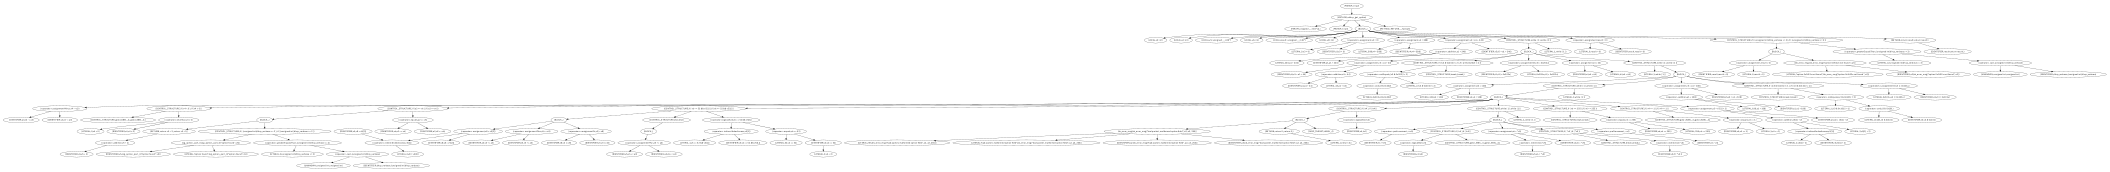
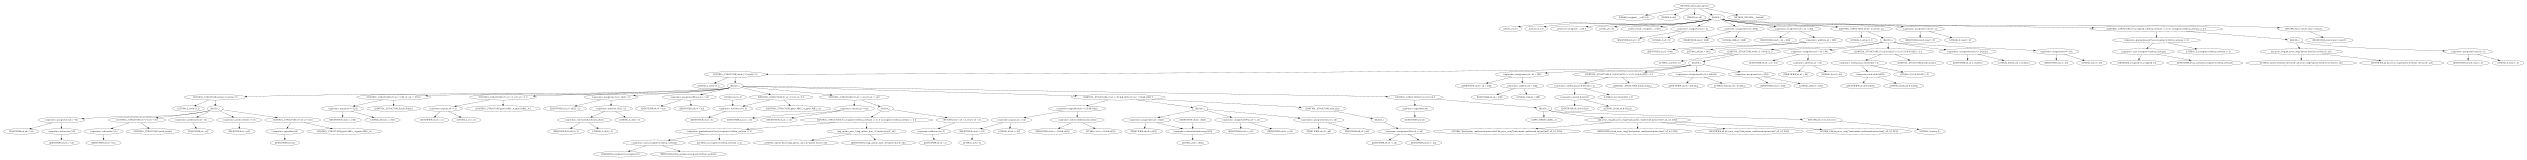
edge "(PARAM,int a2)" -> "(METHOD,udhcp_get_option)": reversed
node "(LOCAL,v8: int)": removed
node "(IDENTIFIER,v3,v3 & 0x202)": added
edge "(<operator>.lessThan,v4 < 0)" -> "(LITERAL,0,v4 < 0)": reversed
